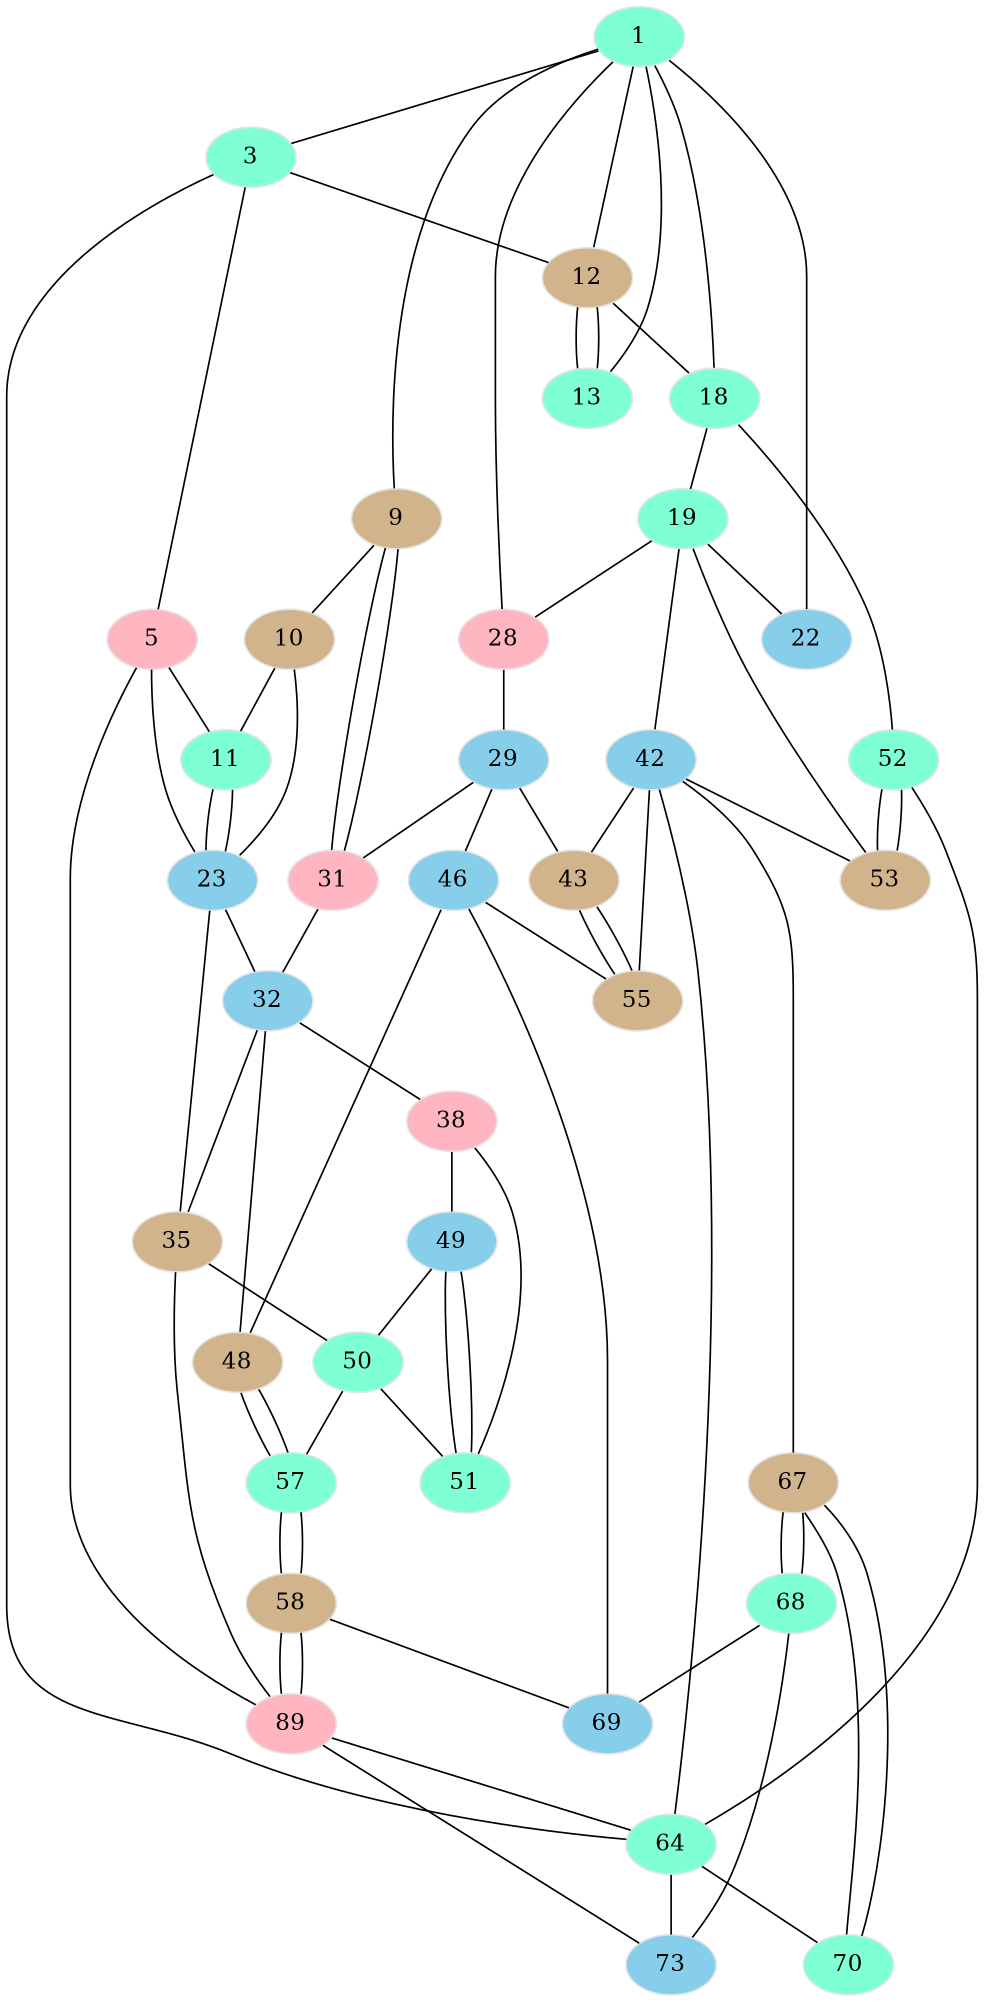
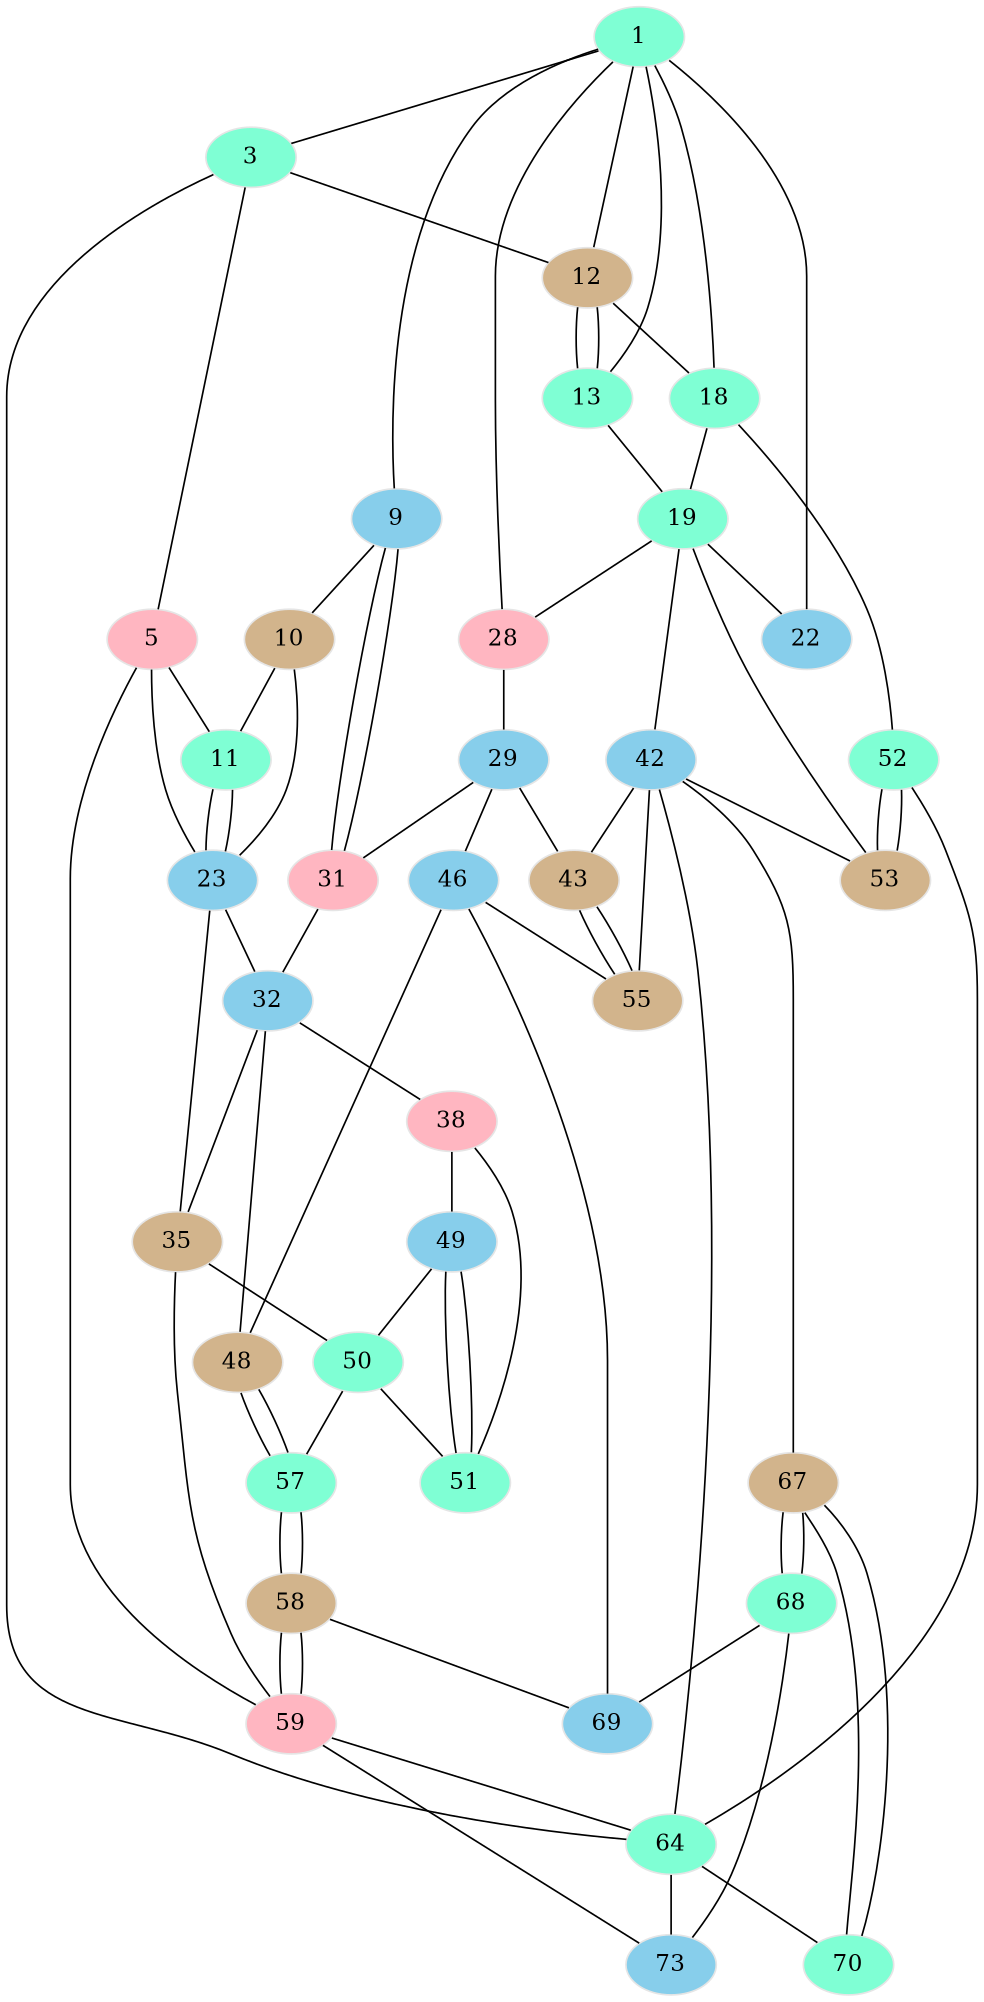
edge "13" -- "19": added
node "9": fillcolor tan -> skyblue
node "89": label "89" -> "59"
